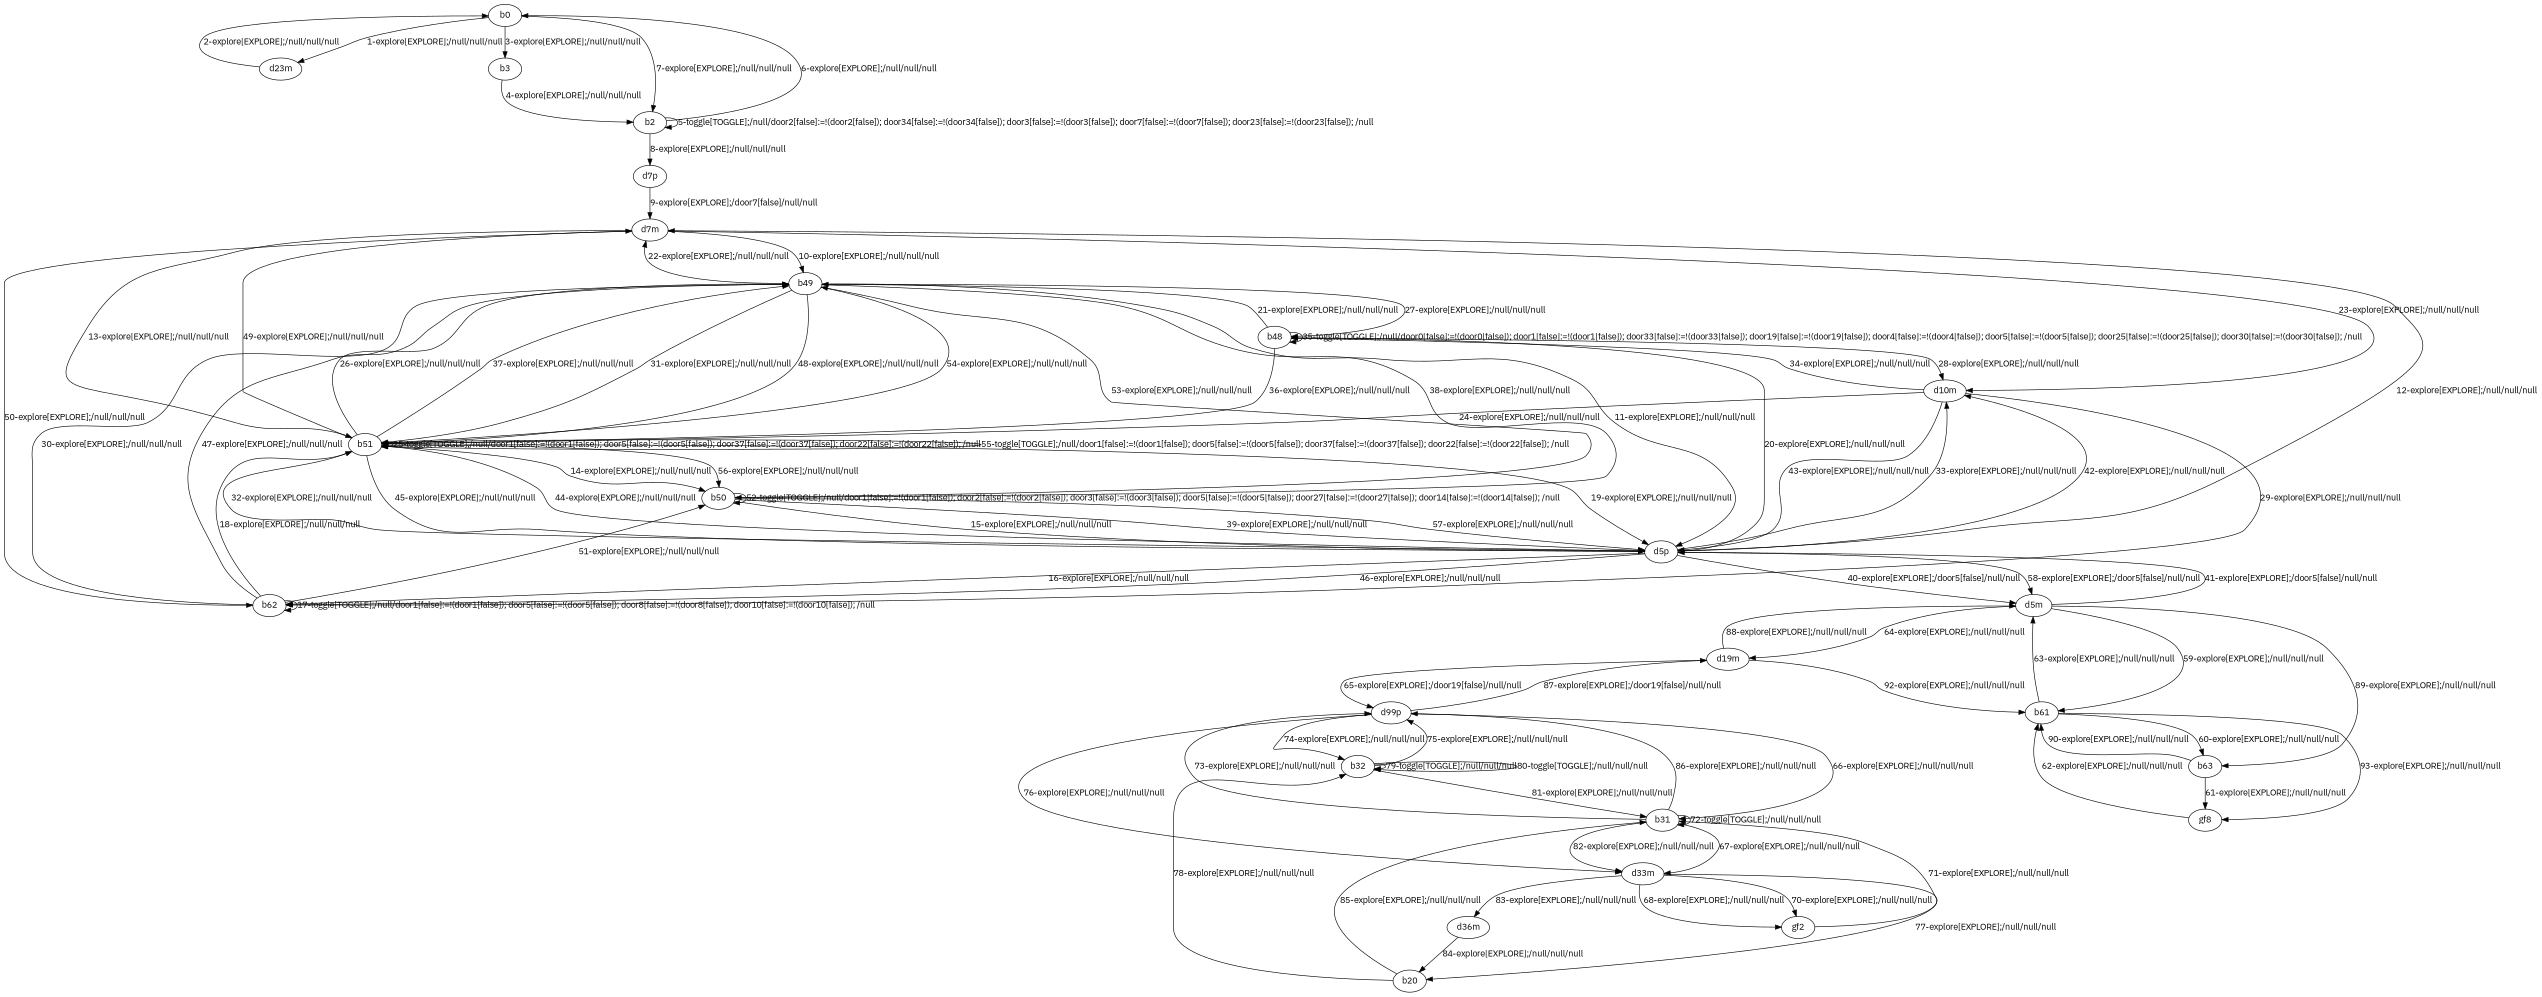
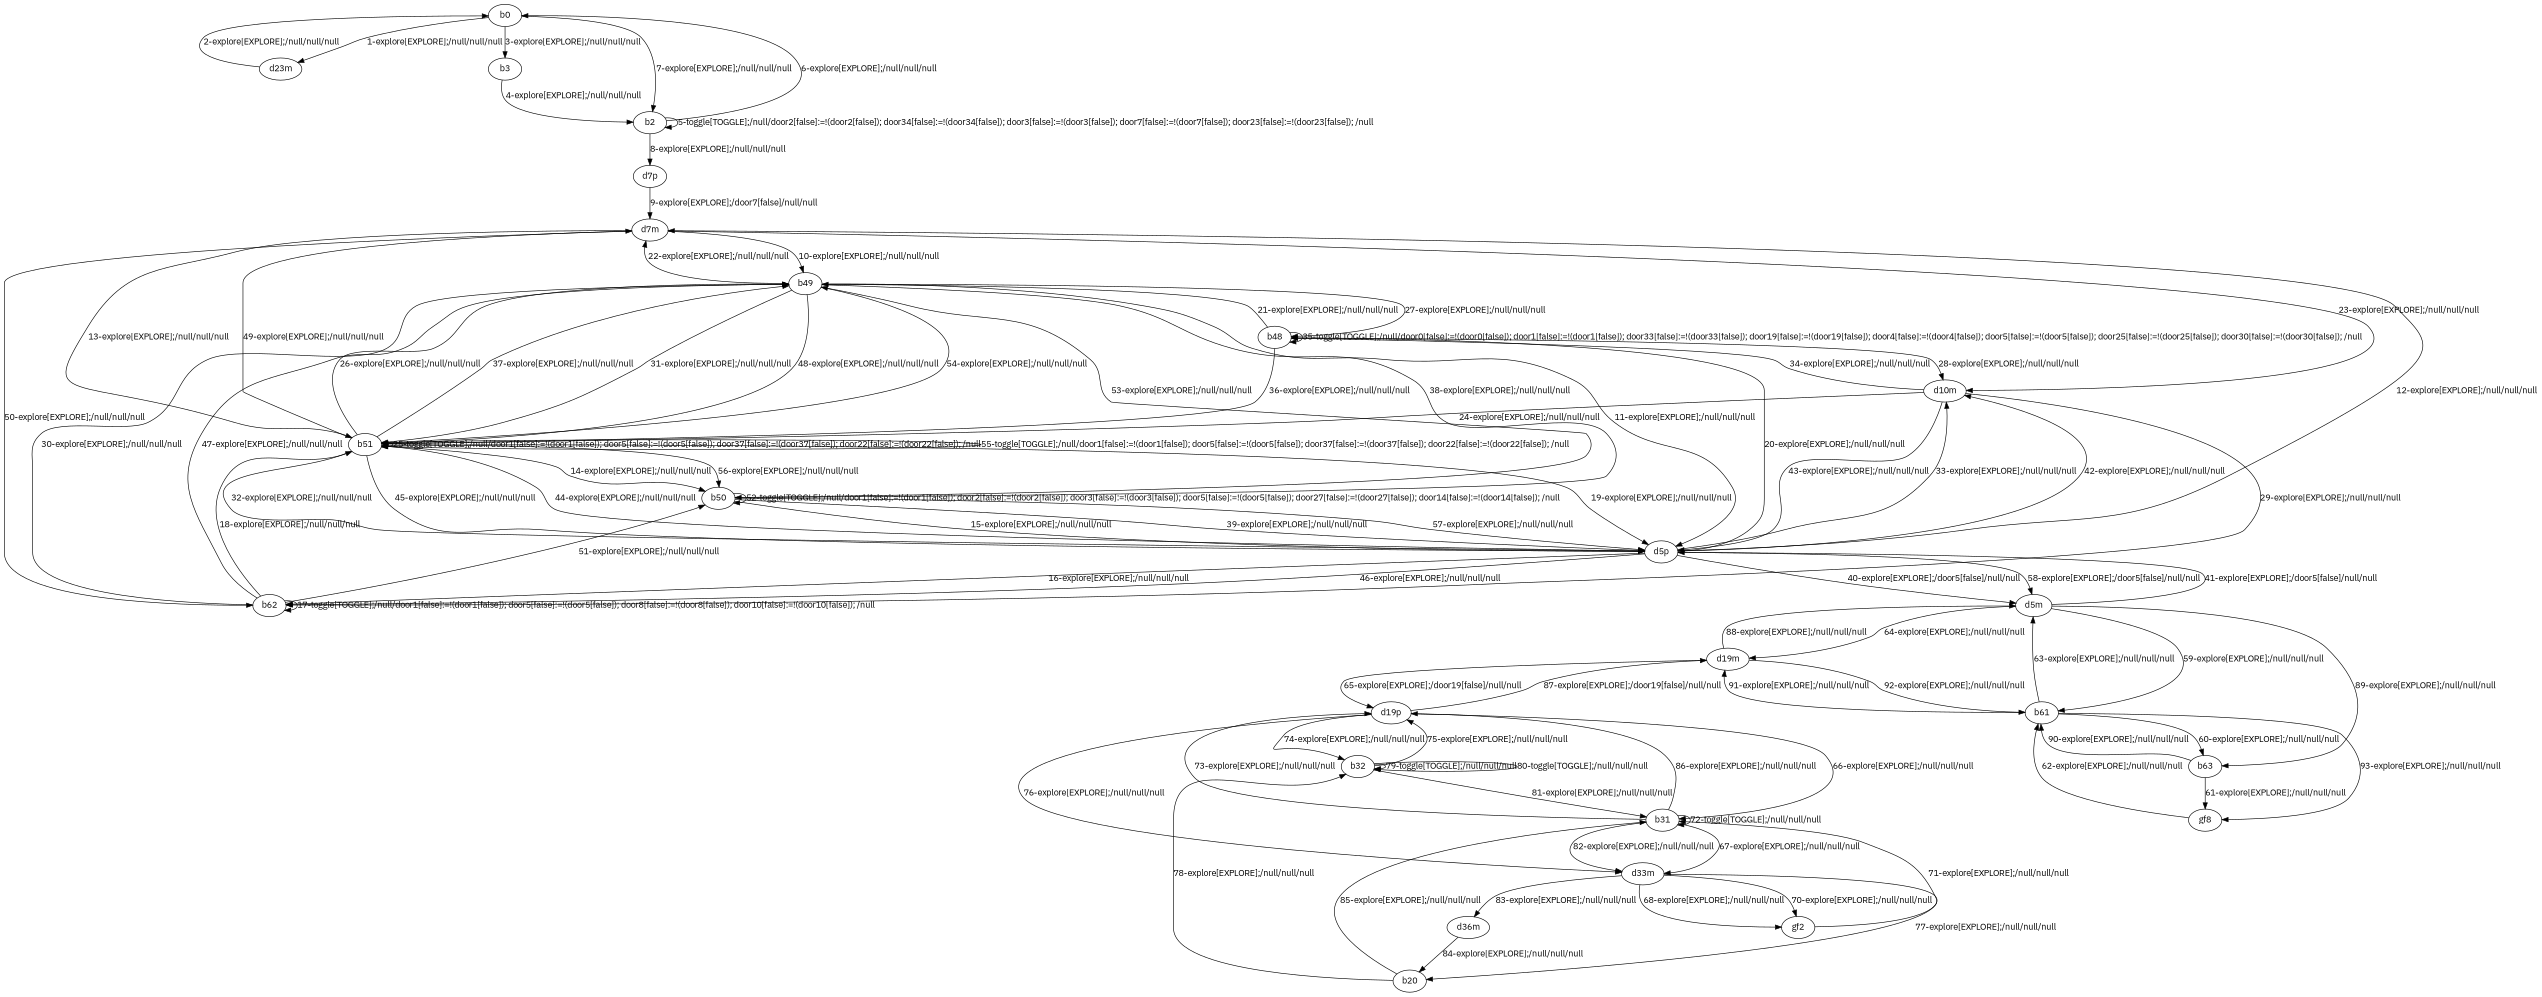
edge "b61" -> "d19m": added, label "91-explore[EXPLORE];/null/null/null"
node "d99p": label "d99p" -> "d19p"
